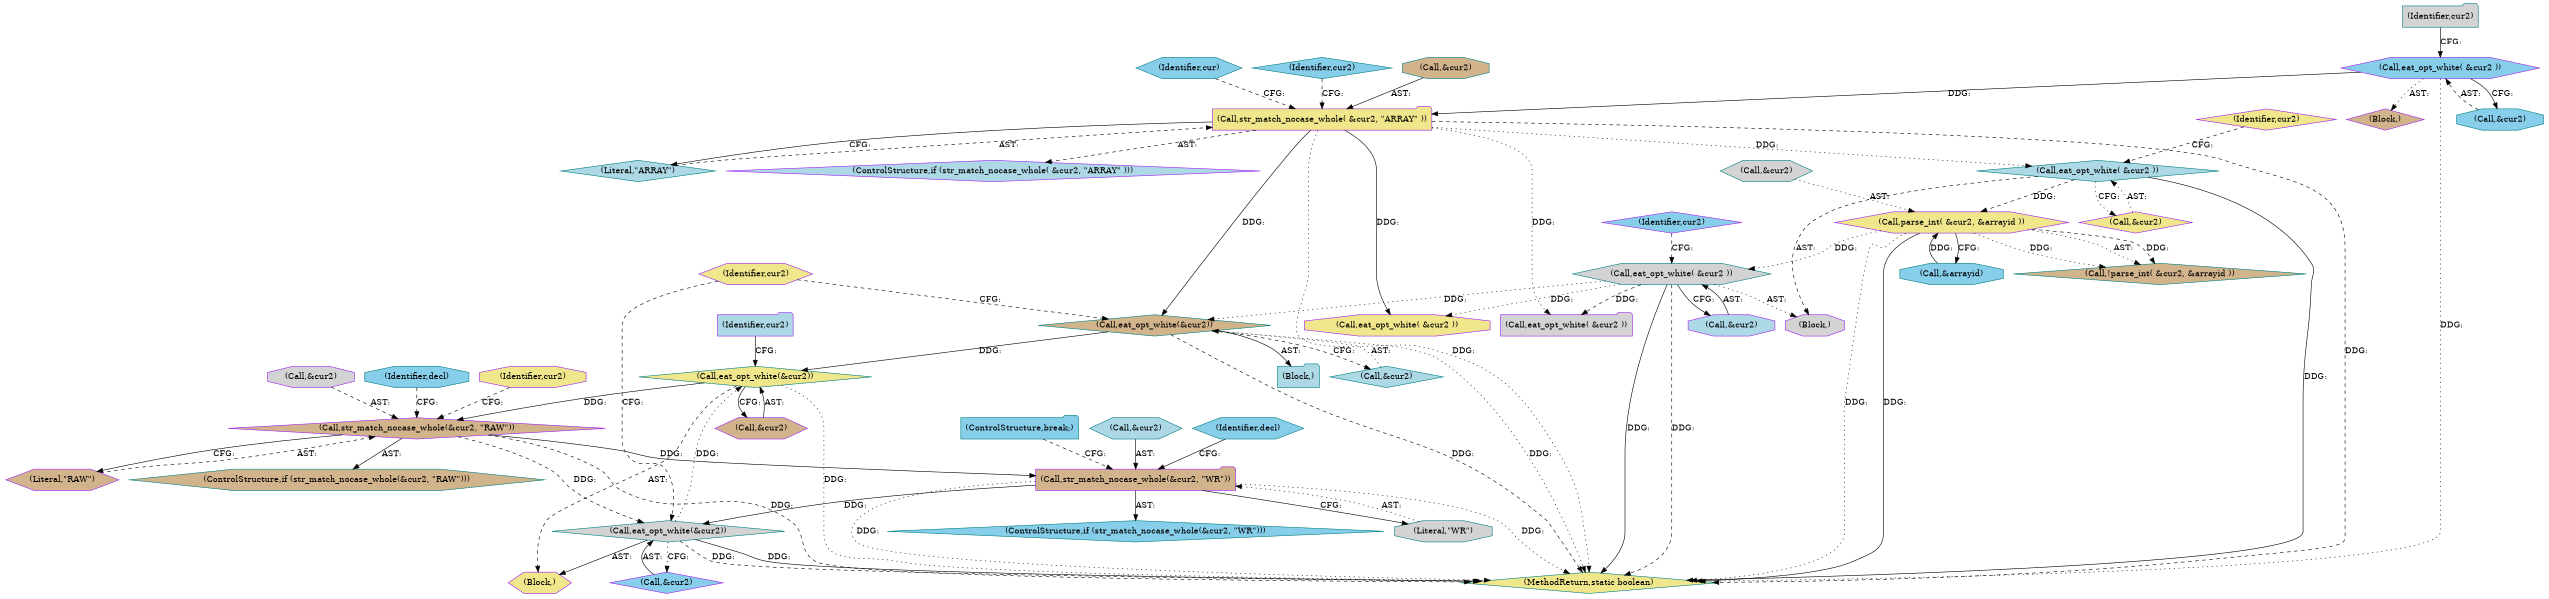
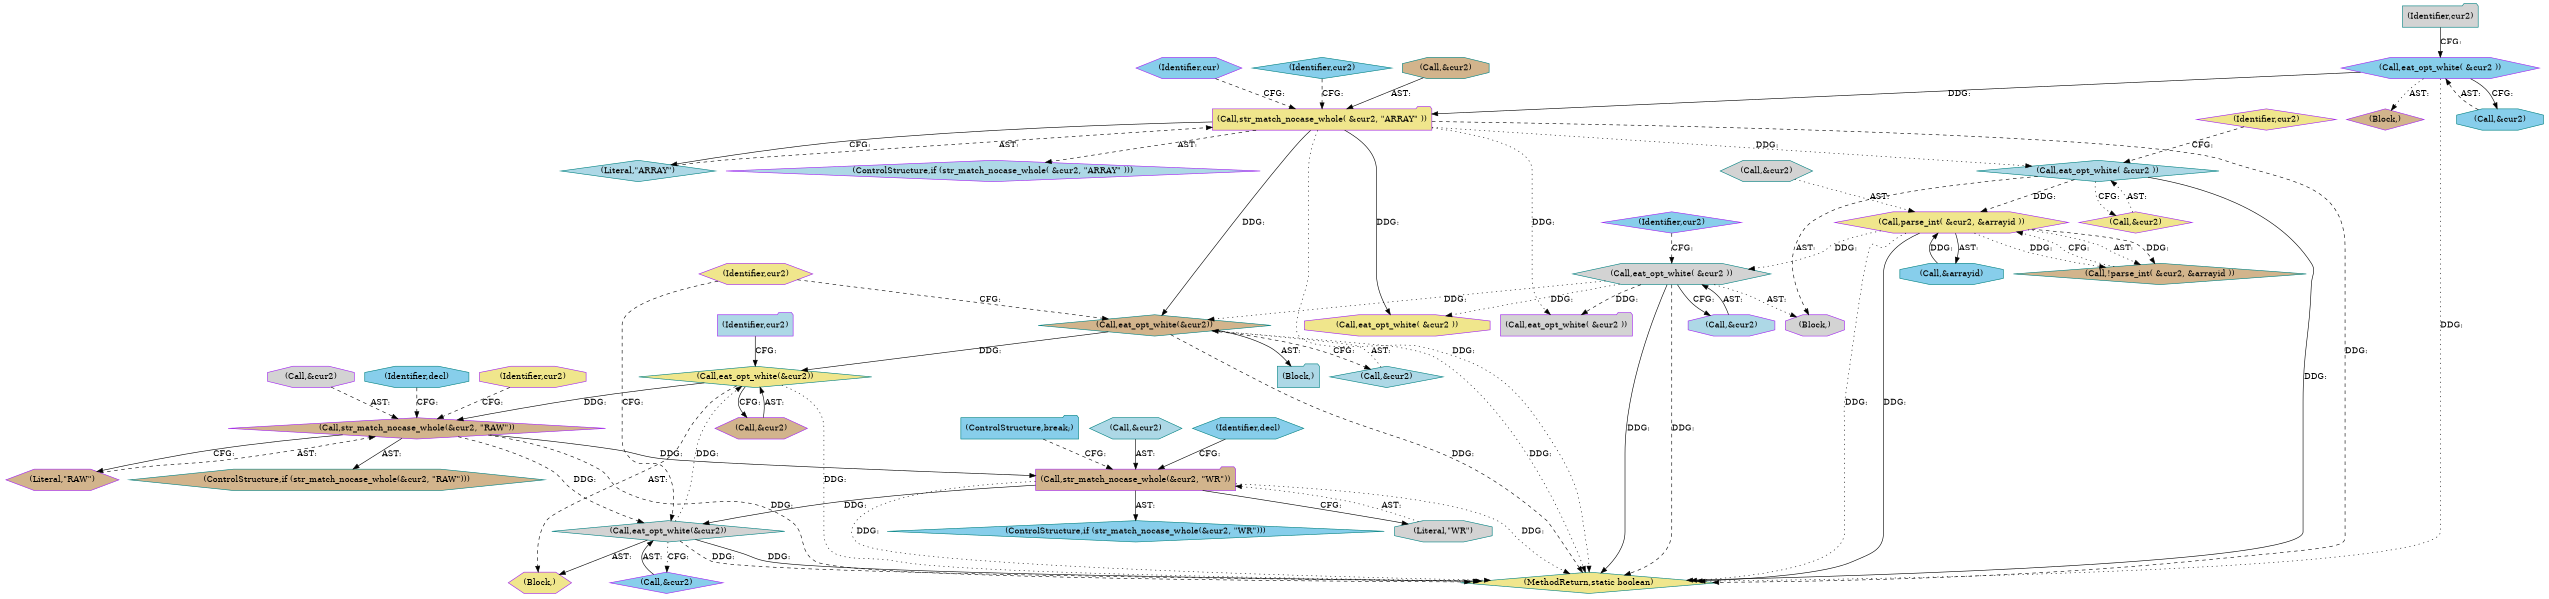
node "(Identifier,cur)": color teal -> purple
edge "(Call,parse_int( &cur2, &arrayid ))" -> "(Call,&arrayid)": label "CFG: " -> "AST: "
edge "(Call,!parse_int( &cur2, &arrayid ))" -> "(Call,parse_int( &cur2, &arrayid ))": added, label "CFG:"
